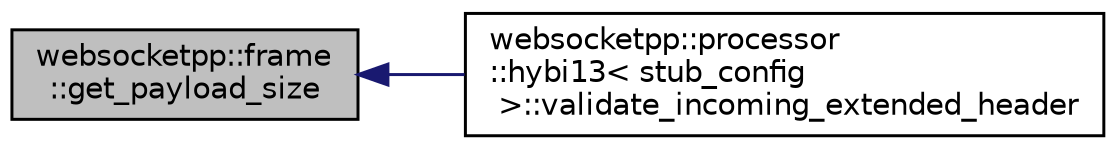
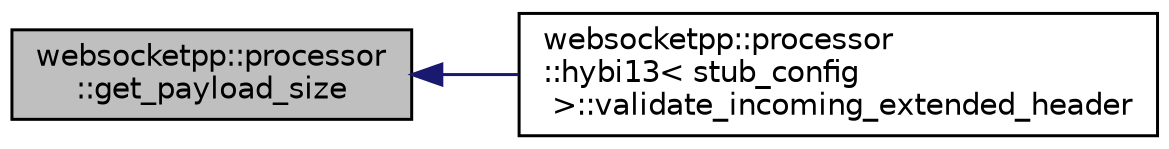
node "websocketpp::frame ::get_payload_size": label "websocketpp::frame ::get_payload_size" -> "websocketpp::processor ::get_payload_size"
